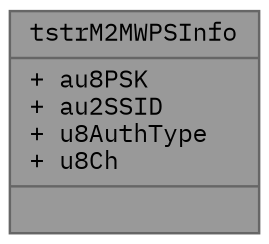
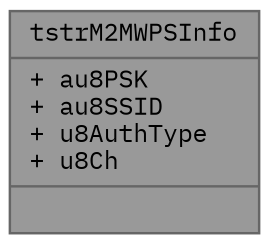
node "tstrM2MWPSInfo": text "+ au2SSID" -> "+ au8SSID"
